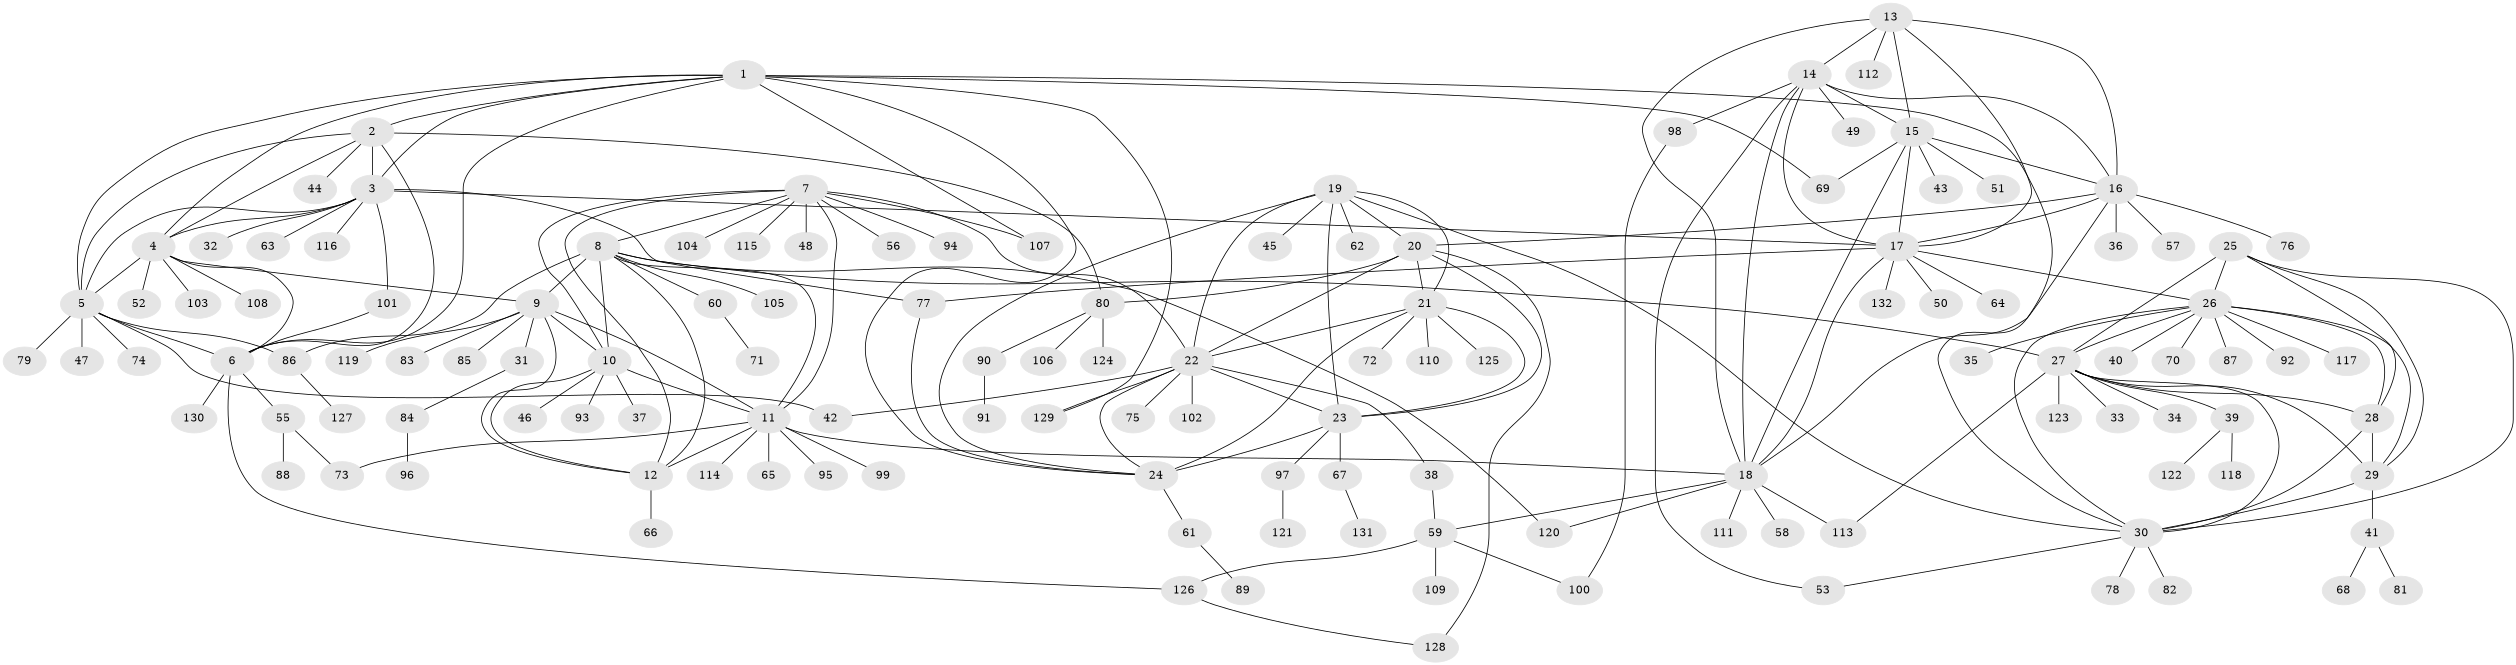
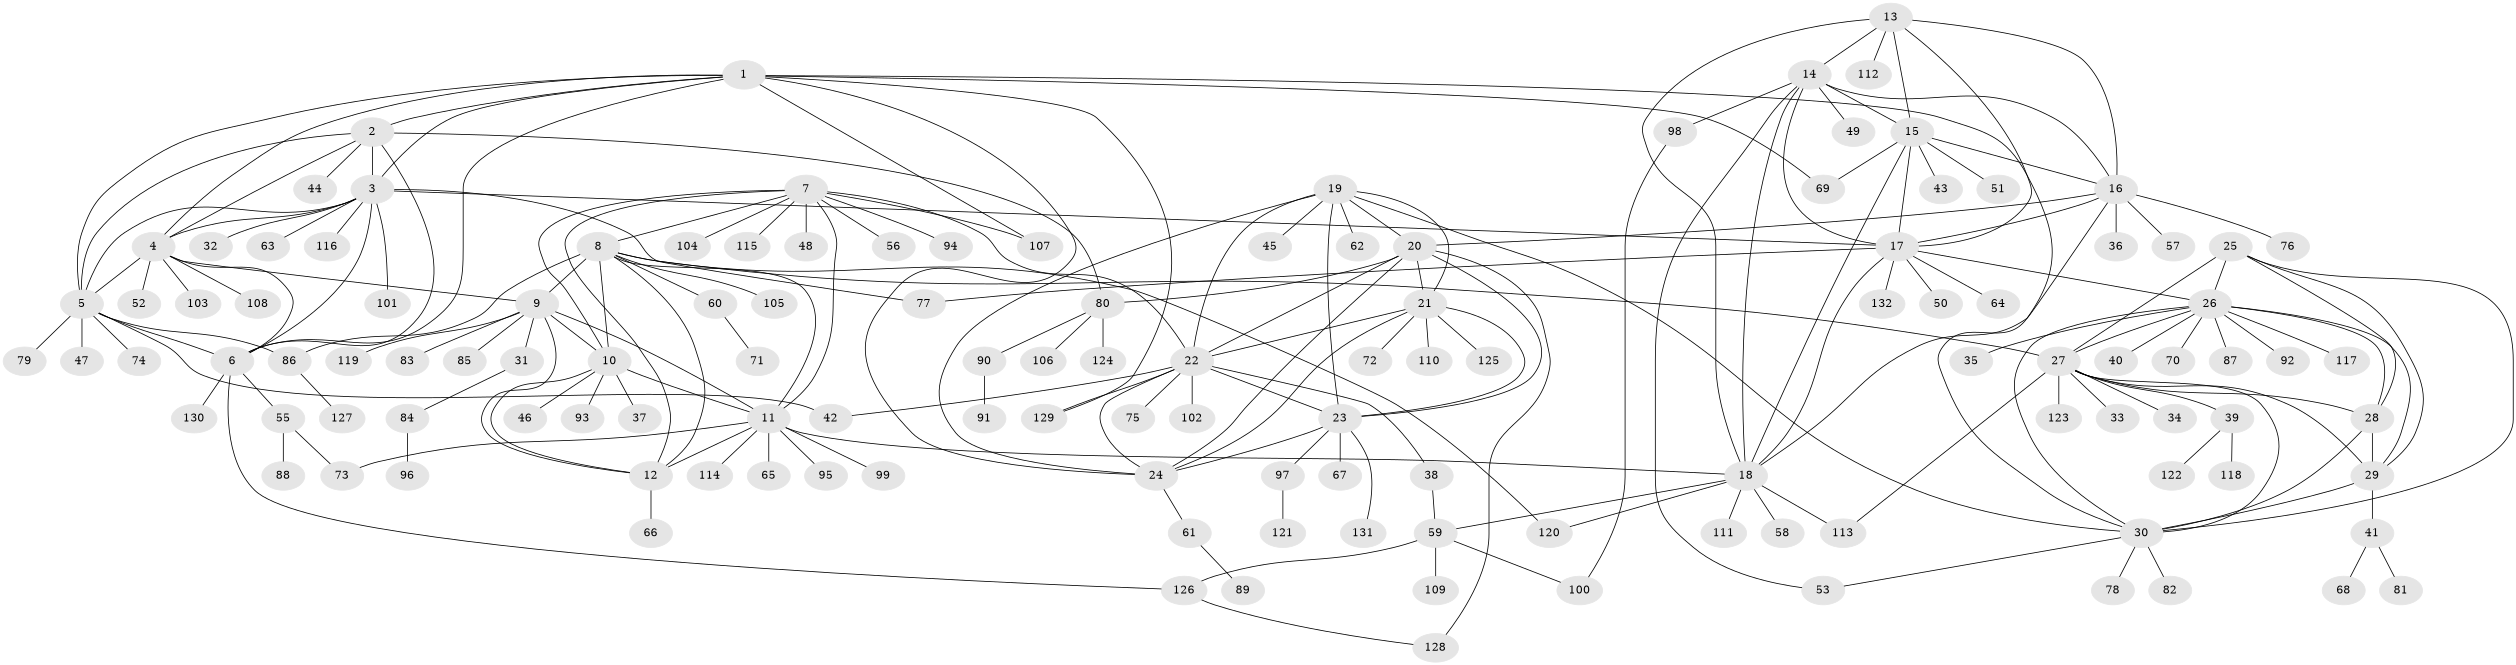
edge "101" -- "6": now "3" -- "6"
edge "77" -- "24": now "20" -- "24"
edge "67" -- "131": now "23" -- "131"
